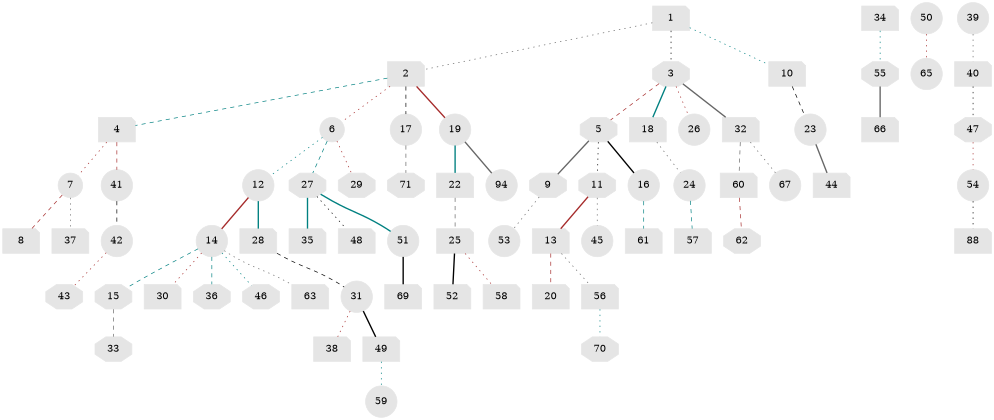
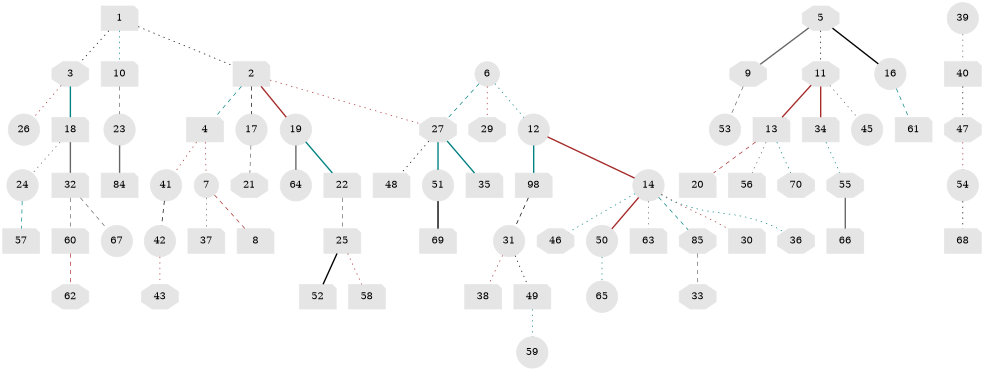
edge "1" -- "2": color gray40 -> black
edge "50" -- "65": color brown -> teal
edge "3" -- "32": now "18" -- "32"
edge "10" -- "23": color black -> gray40
edge "3" -- "5": removed
edge "11" -- "34": added
edge "2" -- "6": now "2" -- "27"
edge "4" -- "41": style dashed -> dotted
edge "32" -- "67": style dotted -> dashed
node "71": label "71" -> "21"
node "94": label "94" -> "64"
node "44": label "44" -> "84"
edge "9" -- "53": style dotted -> dashed
edge "14" -- "50": added
node "28": label "28" -> "98"
node "88": label "88" -> "68"
edge "14" -- "36": style dashed -> dotted
node "15": label "15" -> "85"
edge "56" -- "70": now "13" -- "70"
edge "31" -- "49": style bold -> dotted
